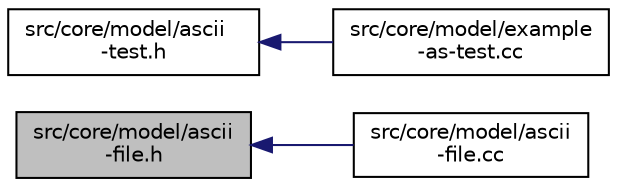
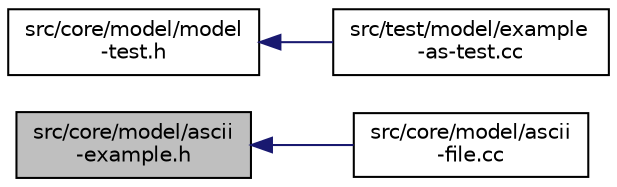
node "src/core/model/ascii -test.h": label "src/core/model/ascii -test.h" -> "src/core/model/model -test.h"
node "src/core/model/example -as-test.cc": label "src/core/model/example -as-test.cc" -> "src/test/model/example -as-test.cc"
node "src/core/model/ascii -file.h": label "src/core/model/ascii -file.h" -> "src/core/model/ascii -example.h"
